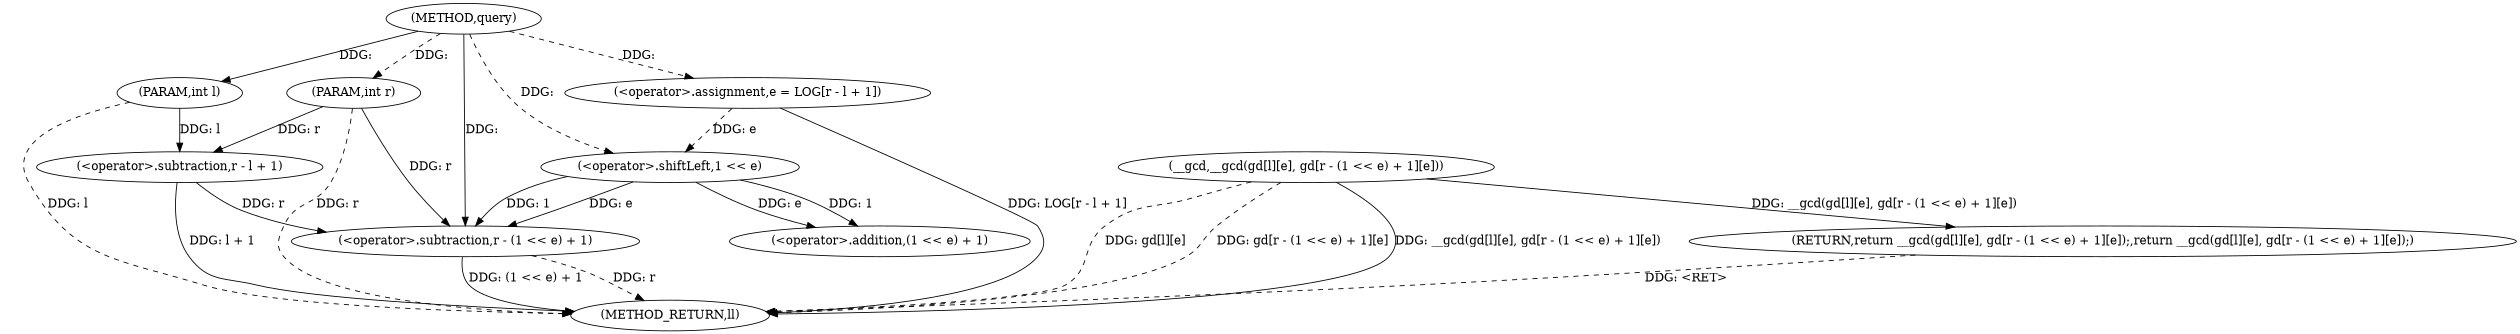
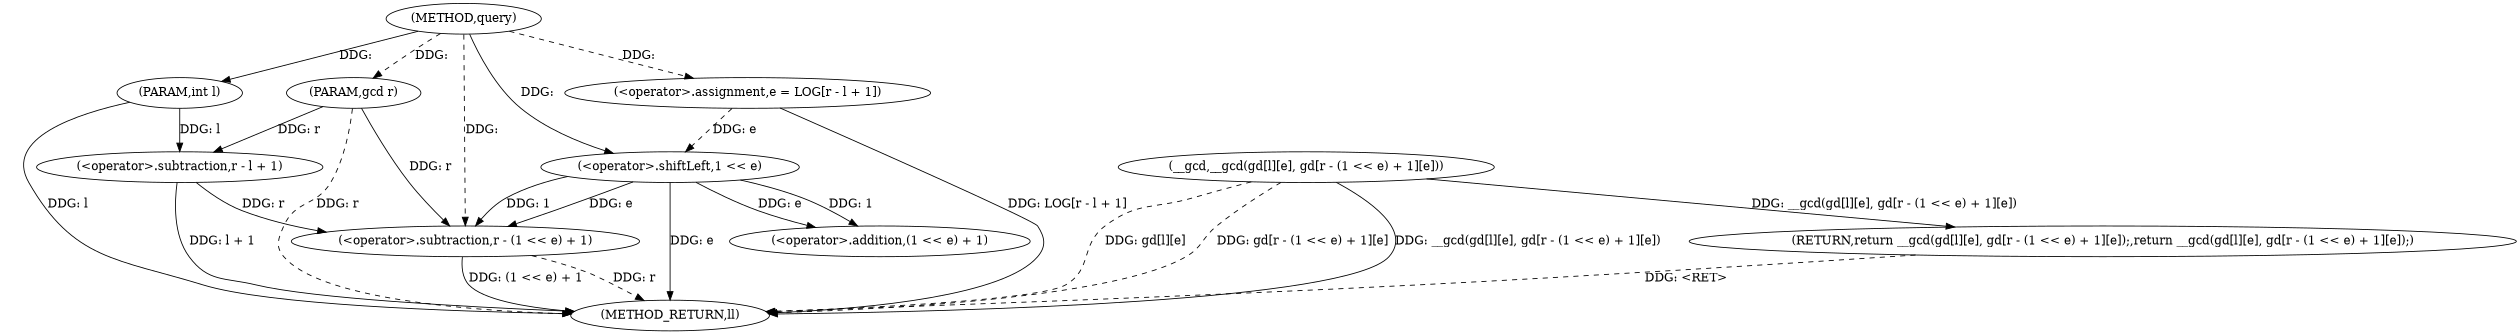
node "(PARAM,int r)": label "(PARAM,int r)" -> "(PARAM,gcd r)"
edge "(METHOD,query)" -> "(<operator>.shiftLeft,1 << e)": style dashed -> solid
edge "(METHOD,query)" -> "(<operator>.subtraction,r - (1 << e) + 1)": style solid -> dashed
edge "(<operator>.shiftLeft,1 << e)" -> "(METHOD_RETURN,ll)": added, label "DDG: e"
edge "(PARAM,int l)" -> "(METHOD_RETURN,ll)": style dashed -> solid
